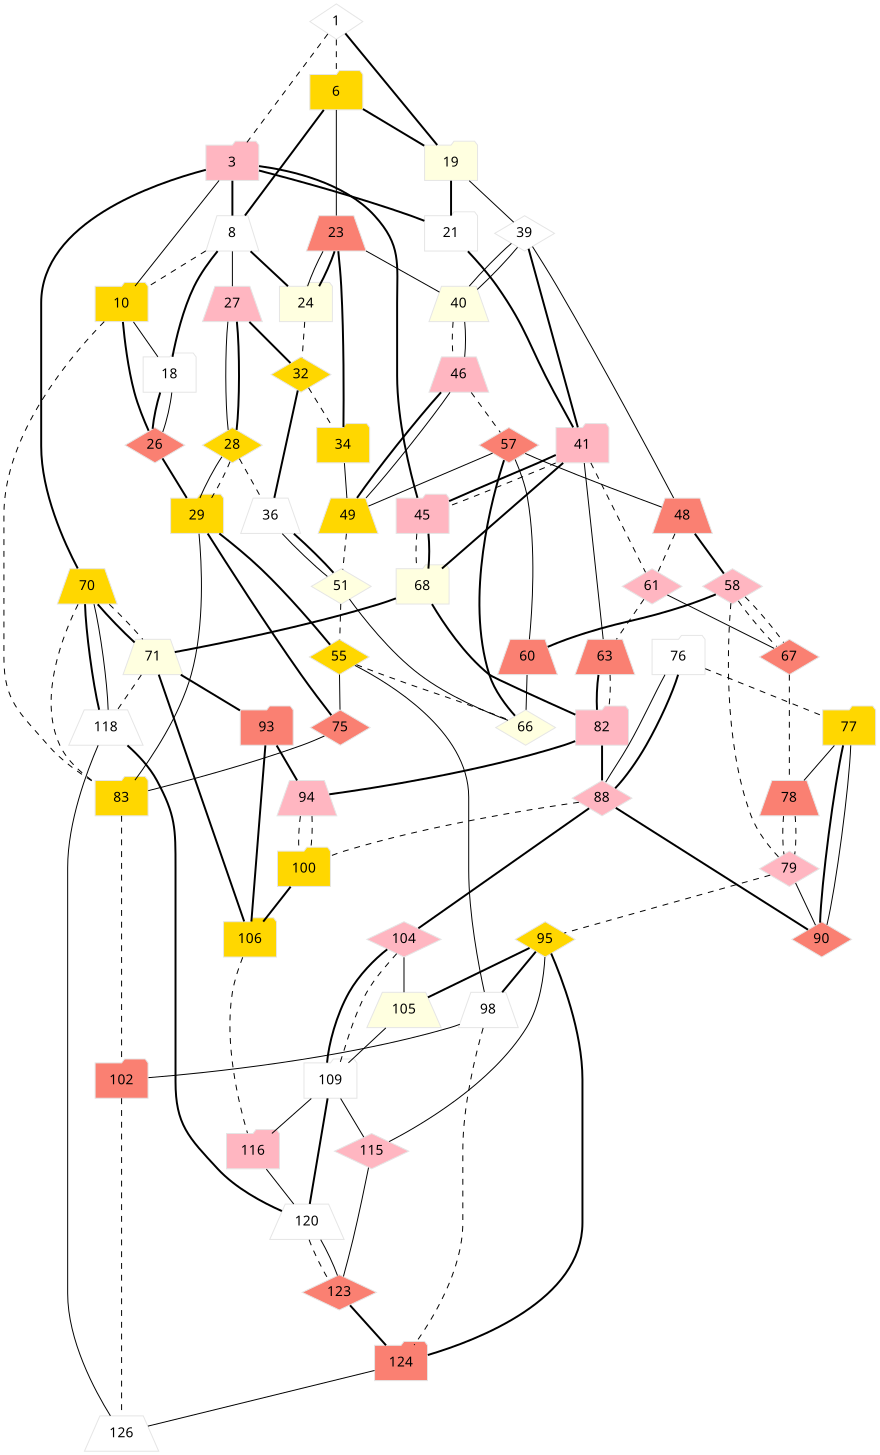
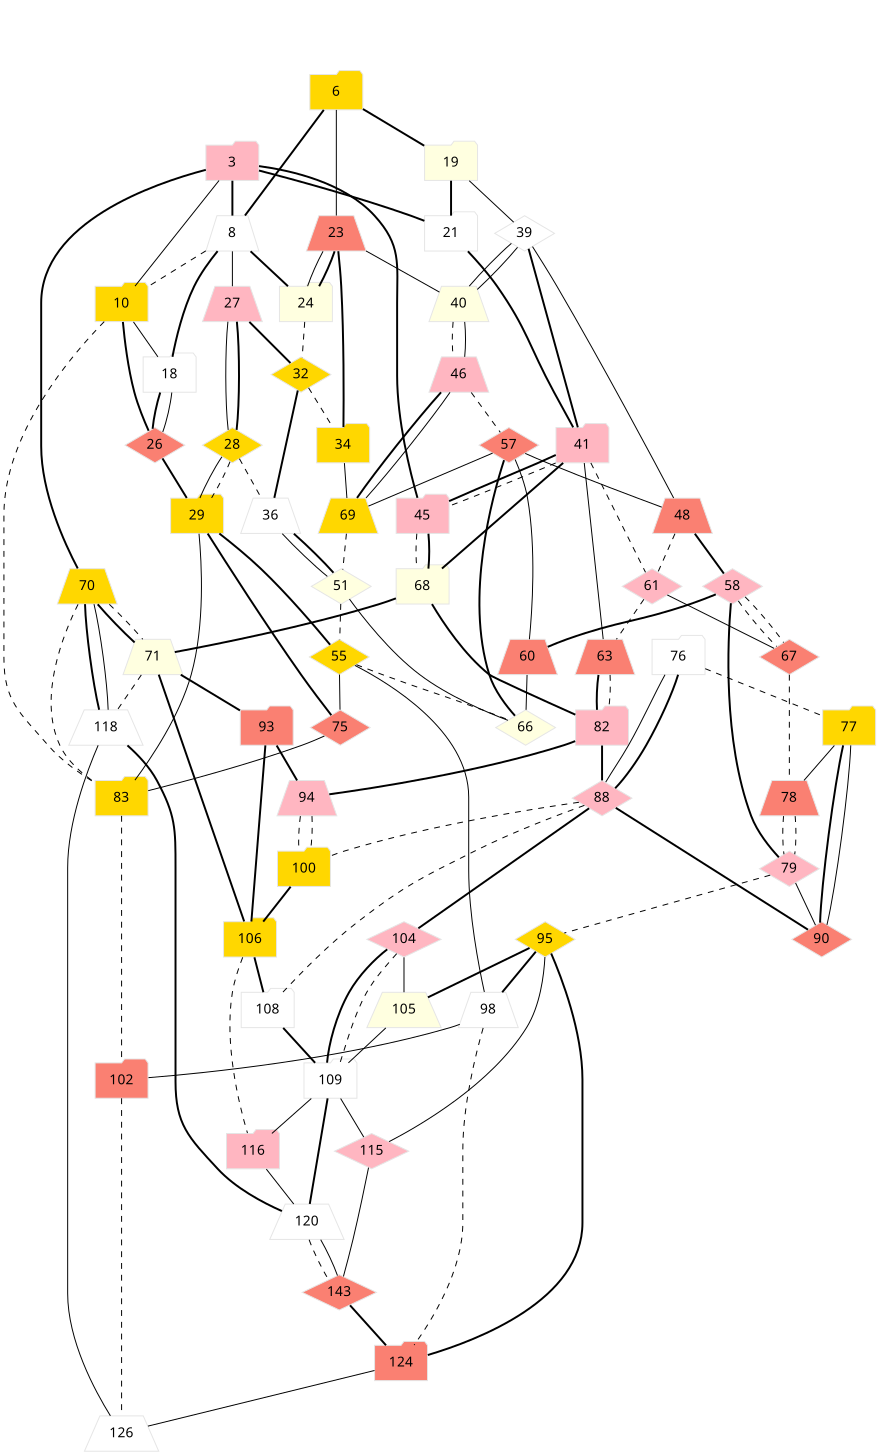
node "1": removed
node "49": label "49" -> "69"
edge "58" -- "79": style dashed -> bold
node "108": added
node "123": label "123" -> "143"
